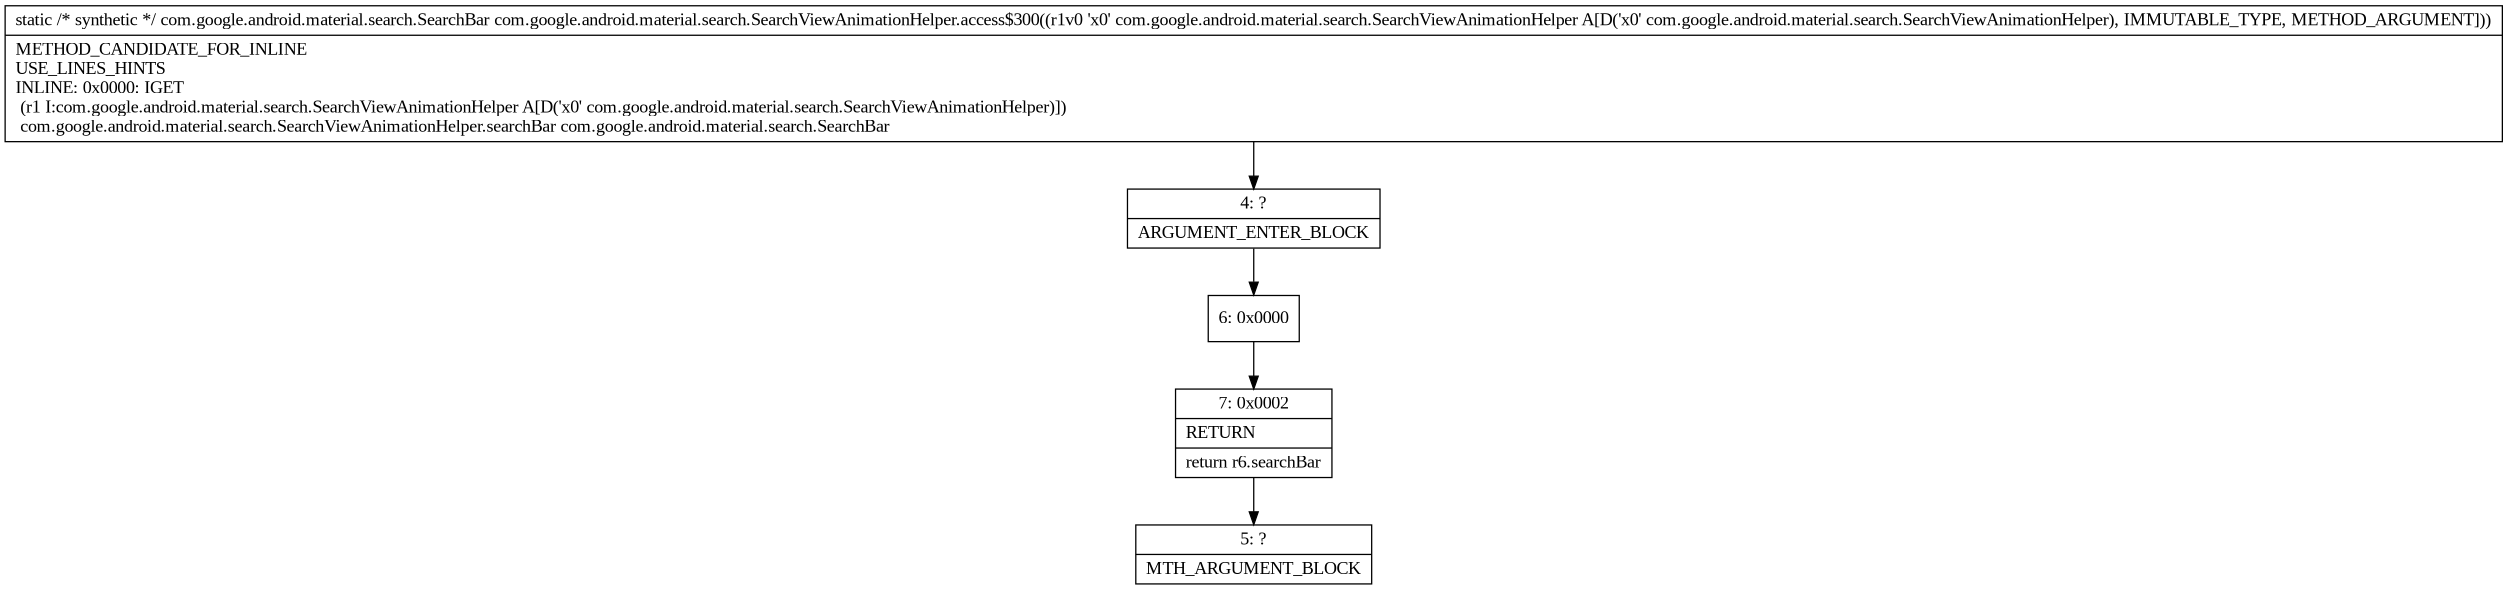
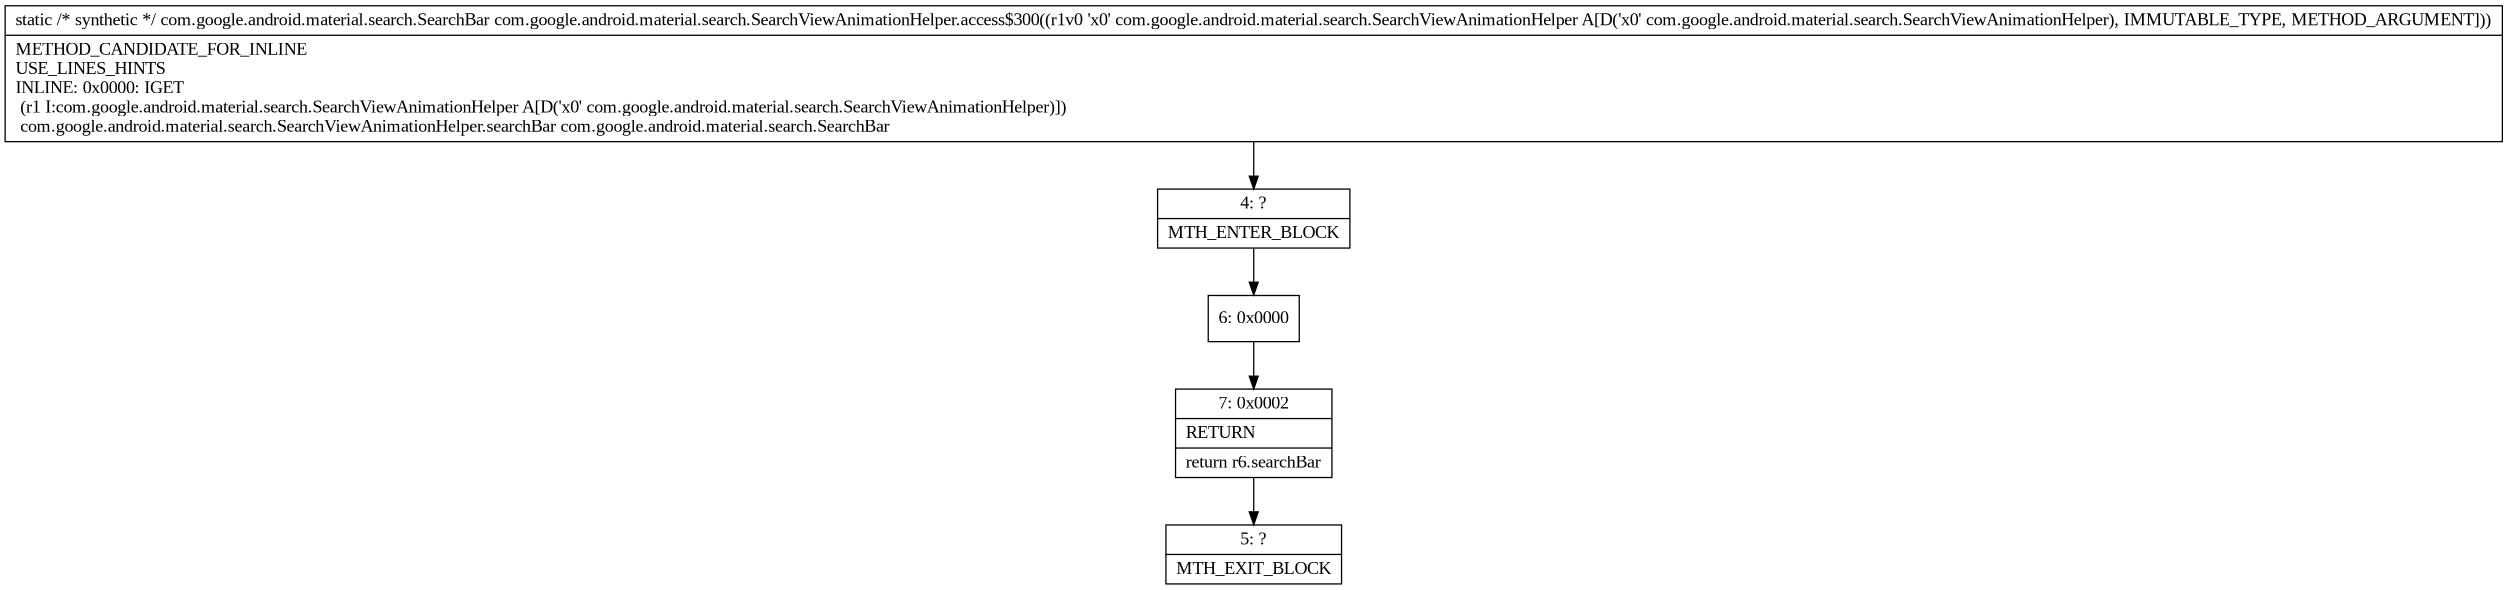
node "4: ?": text "ARGUMENT_ENTER_BLOCK" -> "MTH_ENTER_BLOCK"
node "5: ?": text "MTH_ARGUMENT_BLOCK" -> "MTH_EXIT_BLOCK"
